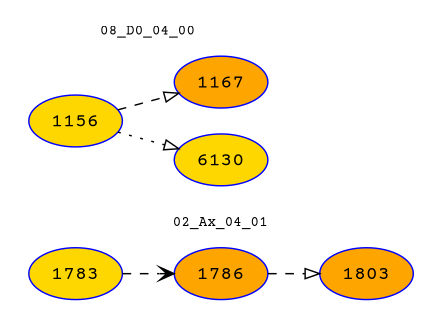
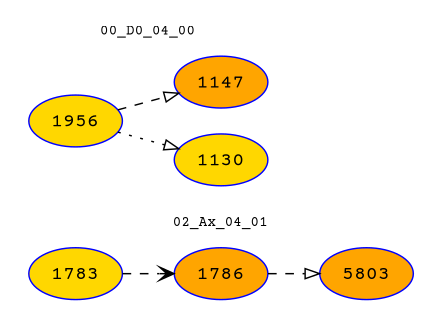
cluster "08_D0_04_00": label "08_D0_04_00" -> "00_D0_04_00"
node "1167": label "1167" -> "1147"
node "1156": label "1156" -> "1956"
node "6130": label "6130" -> "1130"
node "1803": label "1803" -> "5803"
